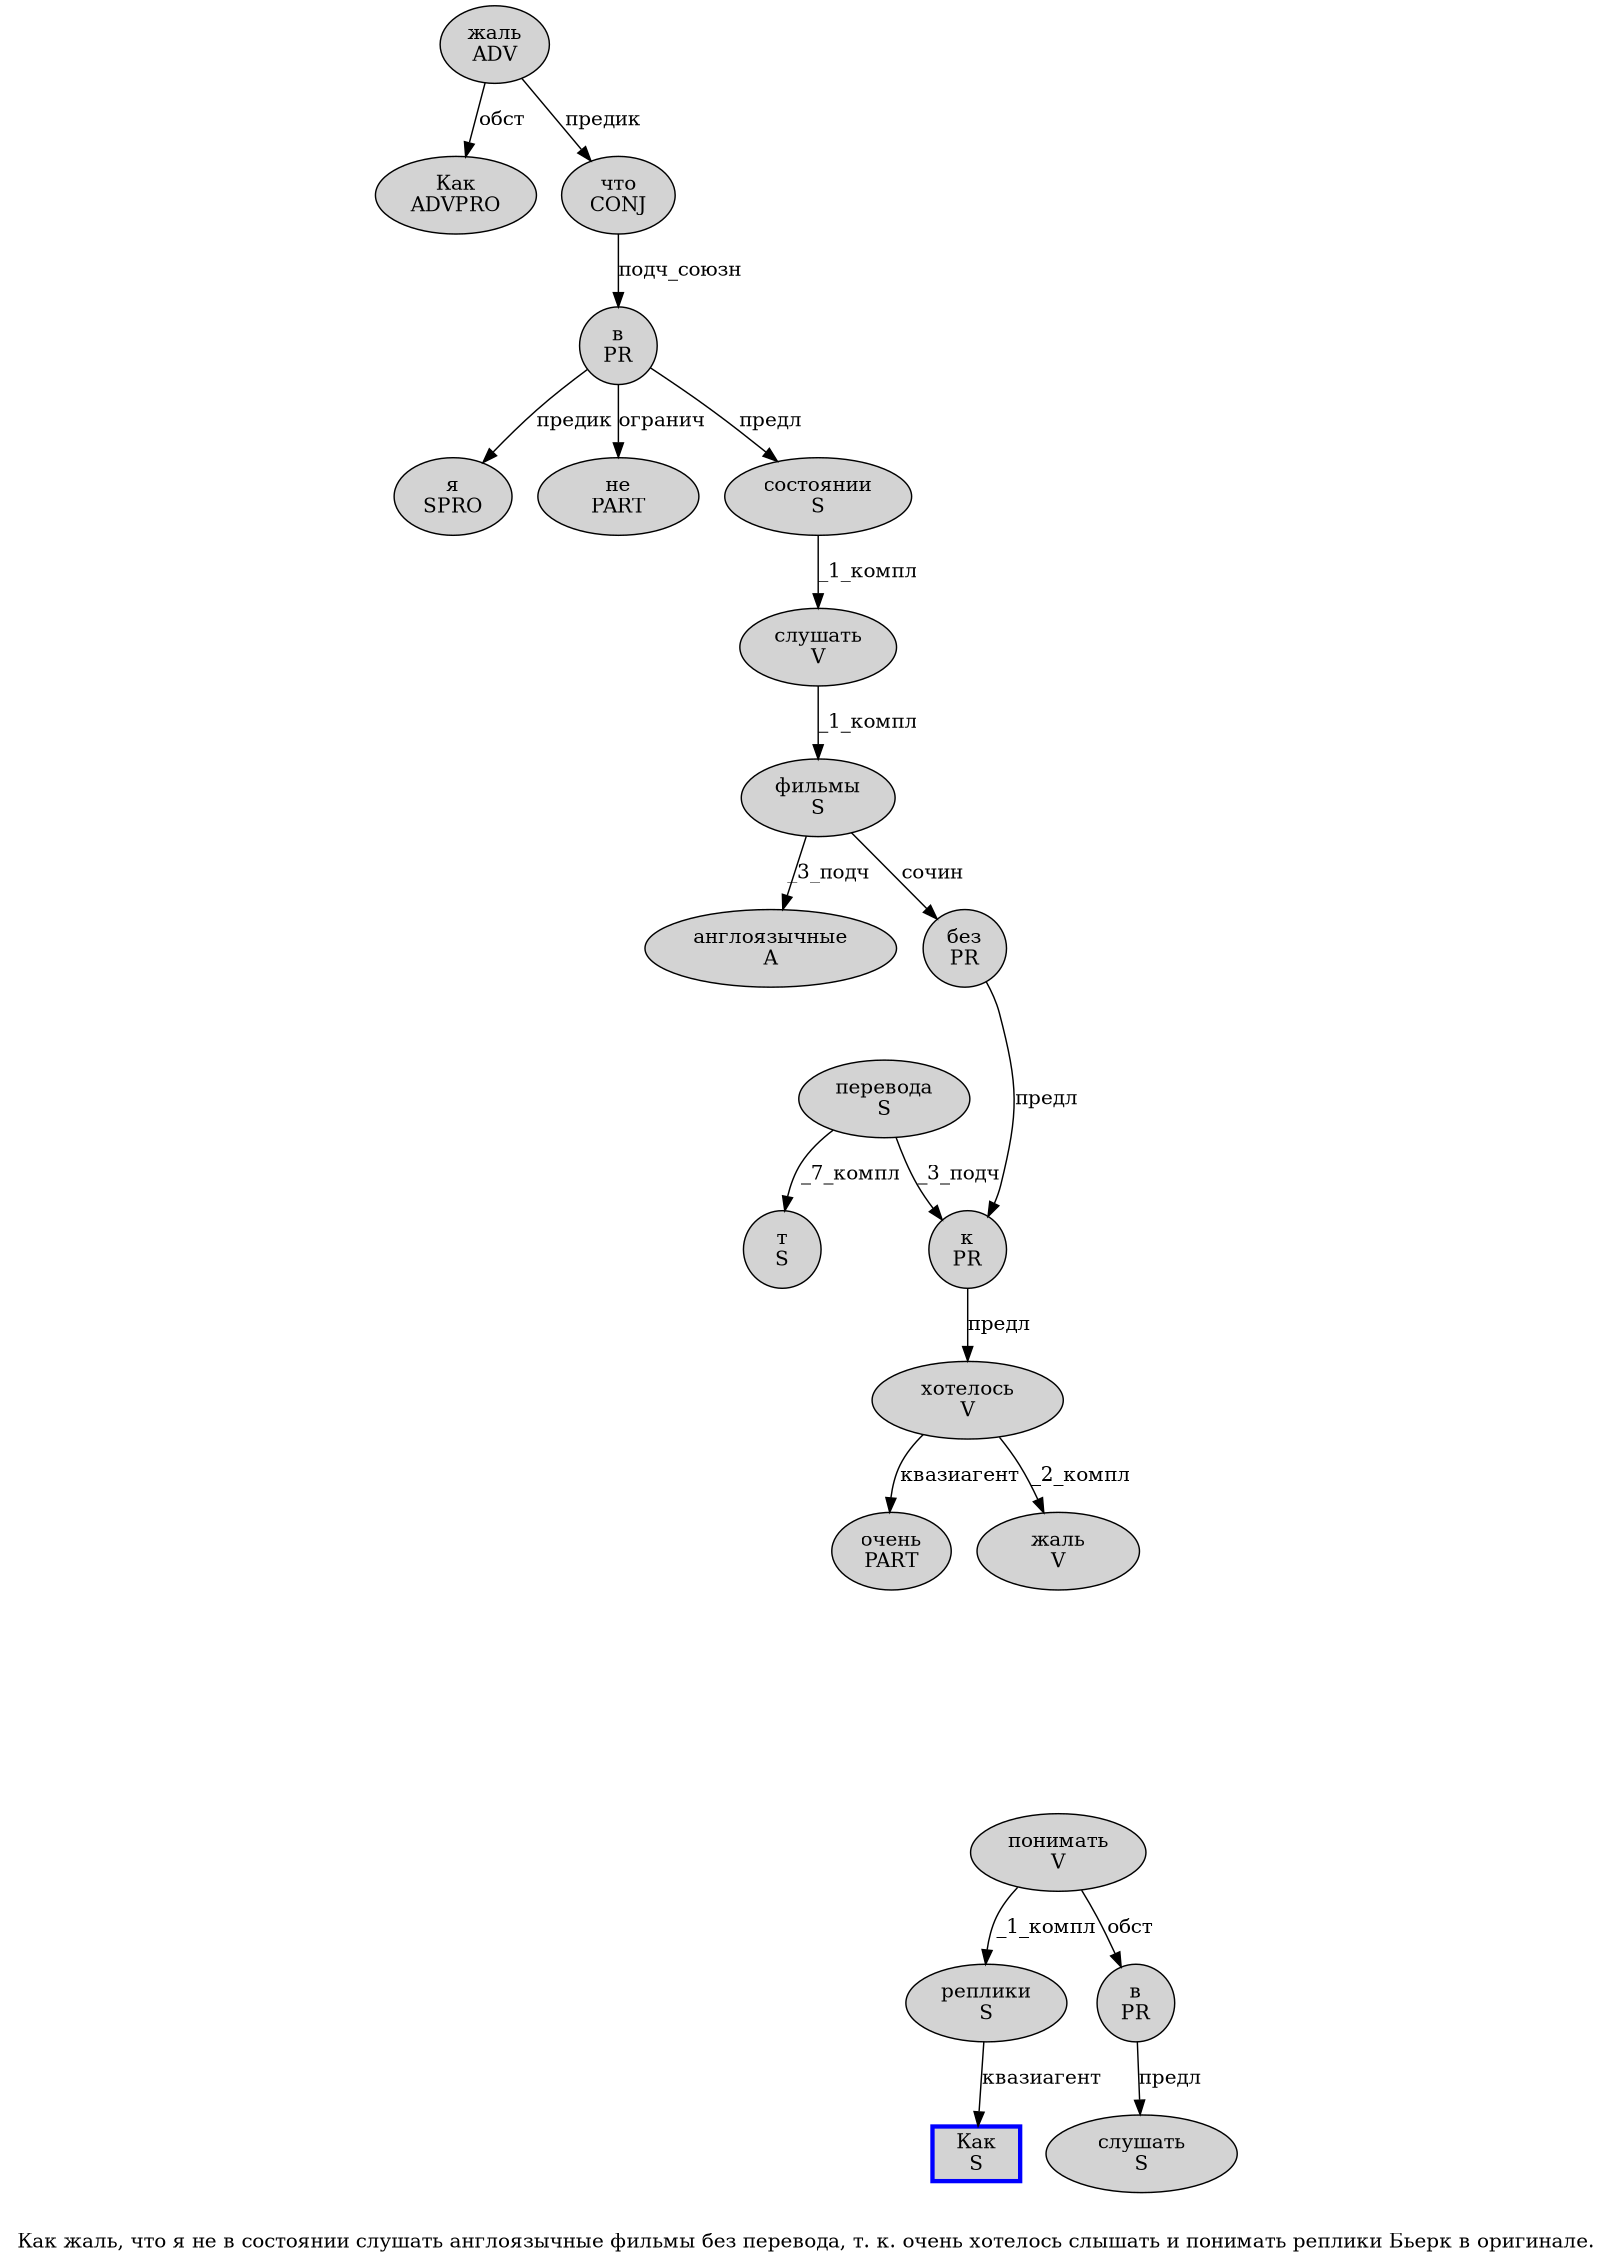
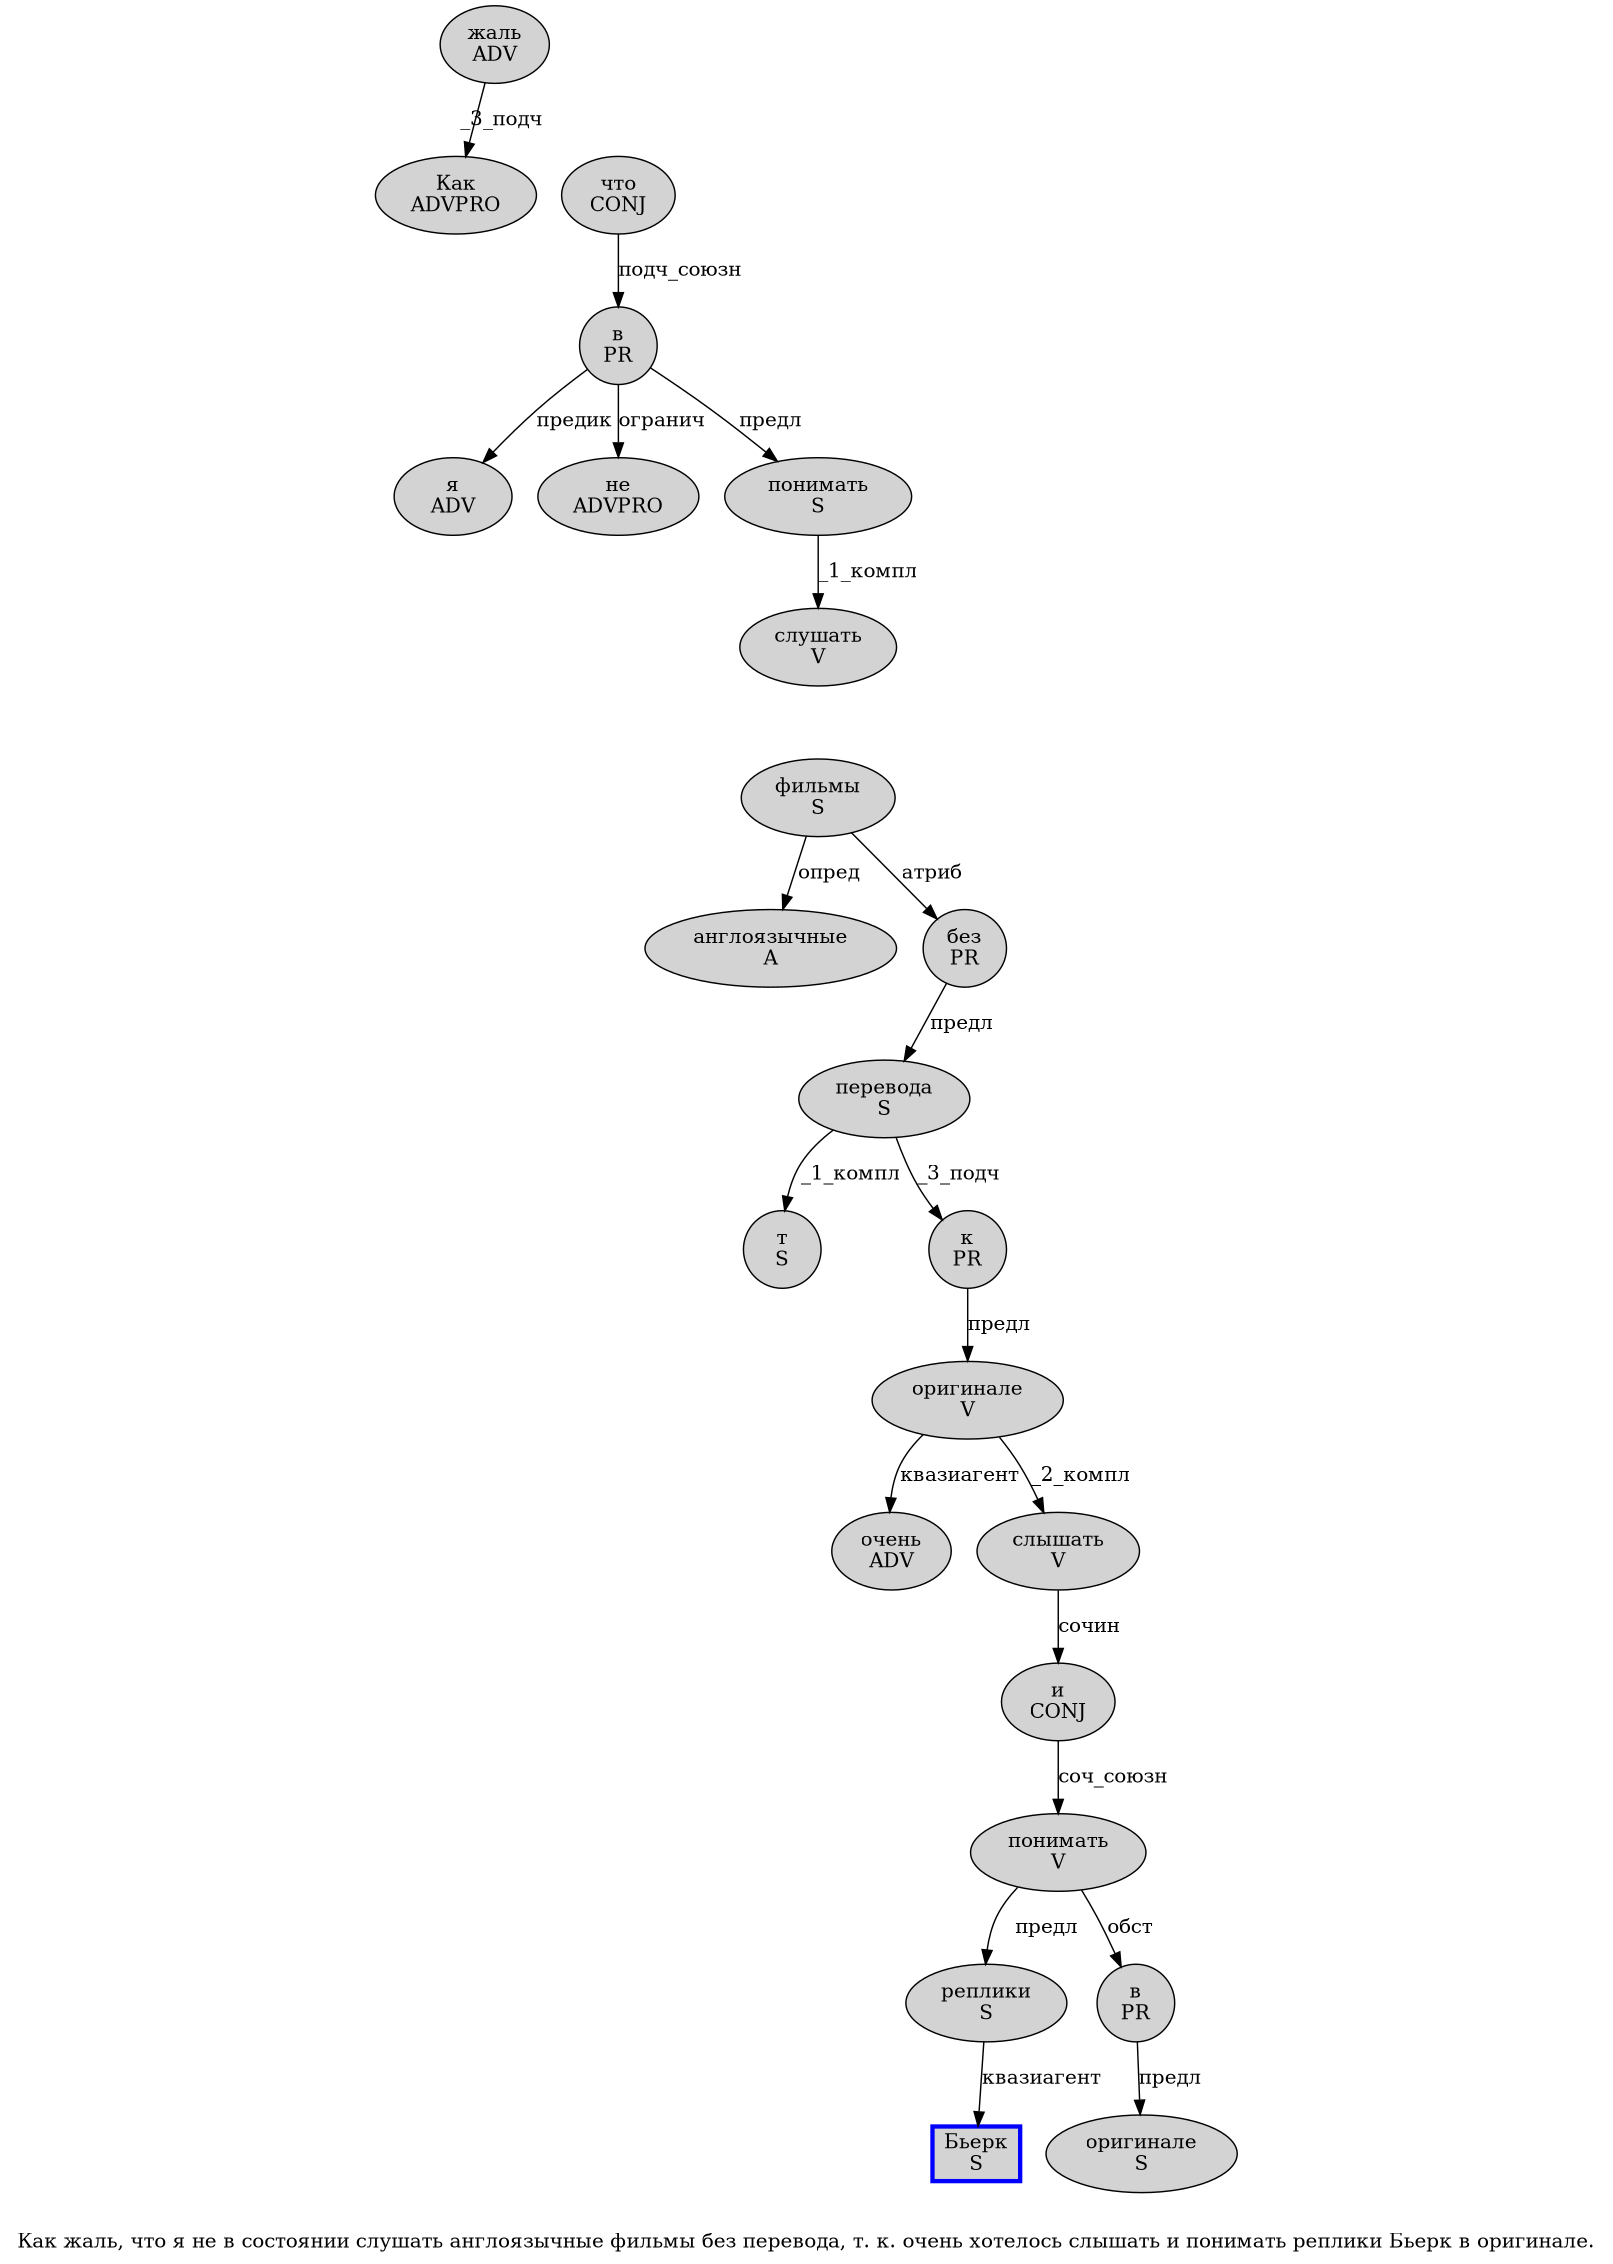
edge "жаль ADV" -> "что CONJ": removed, label "предик"
edge "жаль ADV" -> "Как ADVPRO": label "обст" -> "_3_подч"
node "я SPRO": label "я SPRO" -> "я ADV"
node "не PART": label "не PART" -> "не ADVPRO"
node "состоянии S": label "состоянии S" -> "понимать S"
edge "слушать V" -> "фильмы S": removed, label "_1_компл"
edge "фильмы S" -> "англоязычные A": label "_3_подч" -> "опред"
edge "фильмы S" -> "без PR": label "сочин" -> "атриб"
edge "без PR" -> "к PR": now "без PR" -> "перевода S"
edge "перевода S" -> "т S": label "_7_компл" -> "_1_компл"
node "хотелось V": label "хотелось V" -> "оригинале V"
node "очень PART": label "очень PART" -> "очень ADV"
node "жаль V": label "жаль V" -> "слышать V"
node "и CONJ": added
edge "понимать V" -> "реплики S": label "_1_компл" -> "предл"
node "Как S": label "Как S" -> "Бьерк S"
node "слушать S": label "слушать S" -> "оригинале S"
